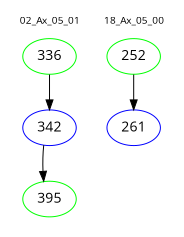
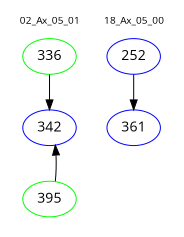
node "252": color green -> blue
node "261": label "261" -> "361"
edge "342" -> "395": reversed
